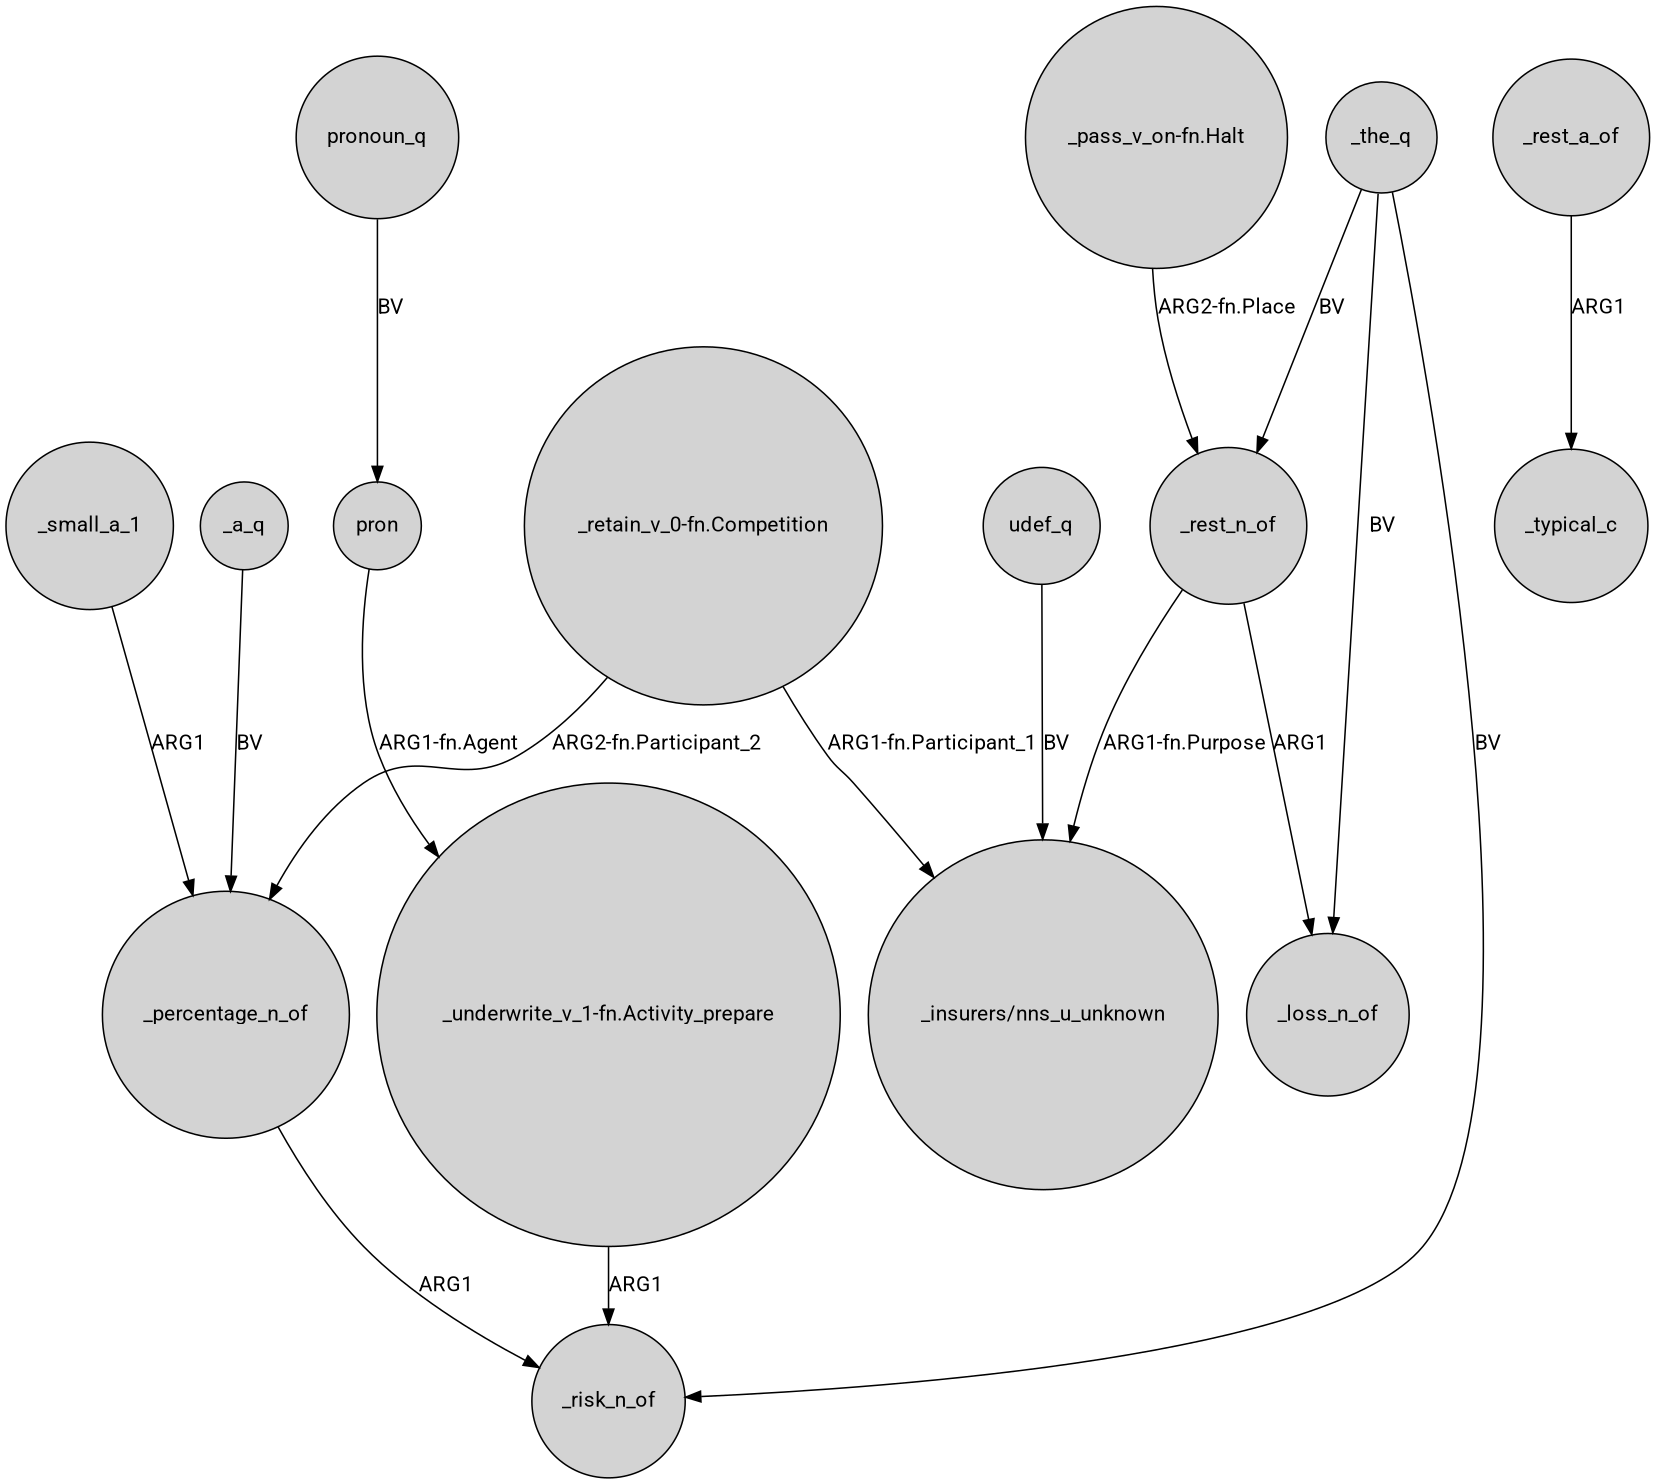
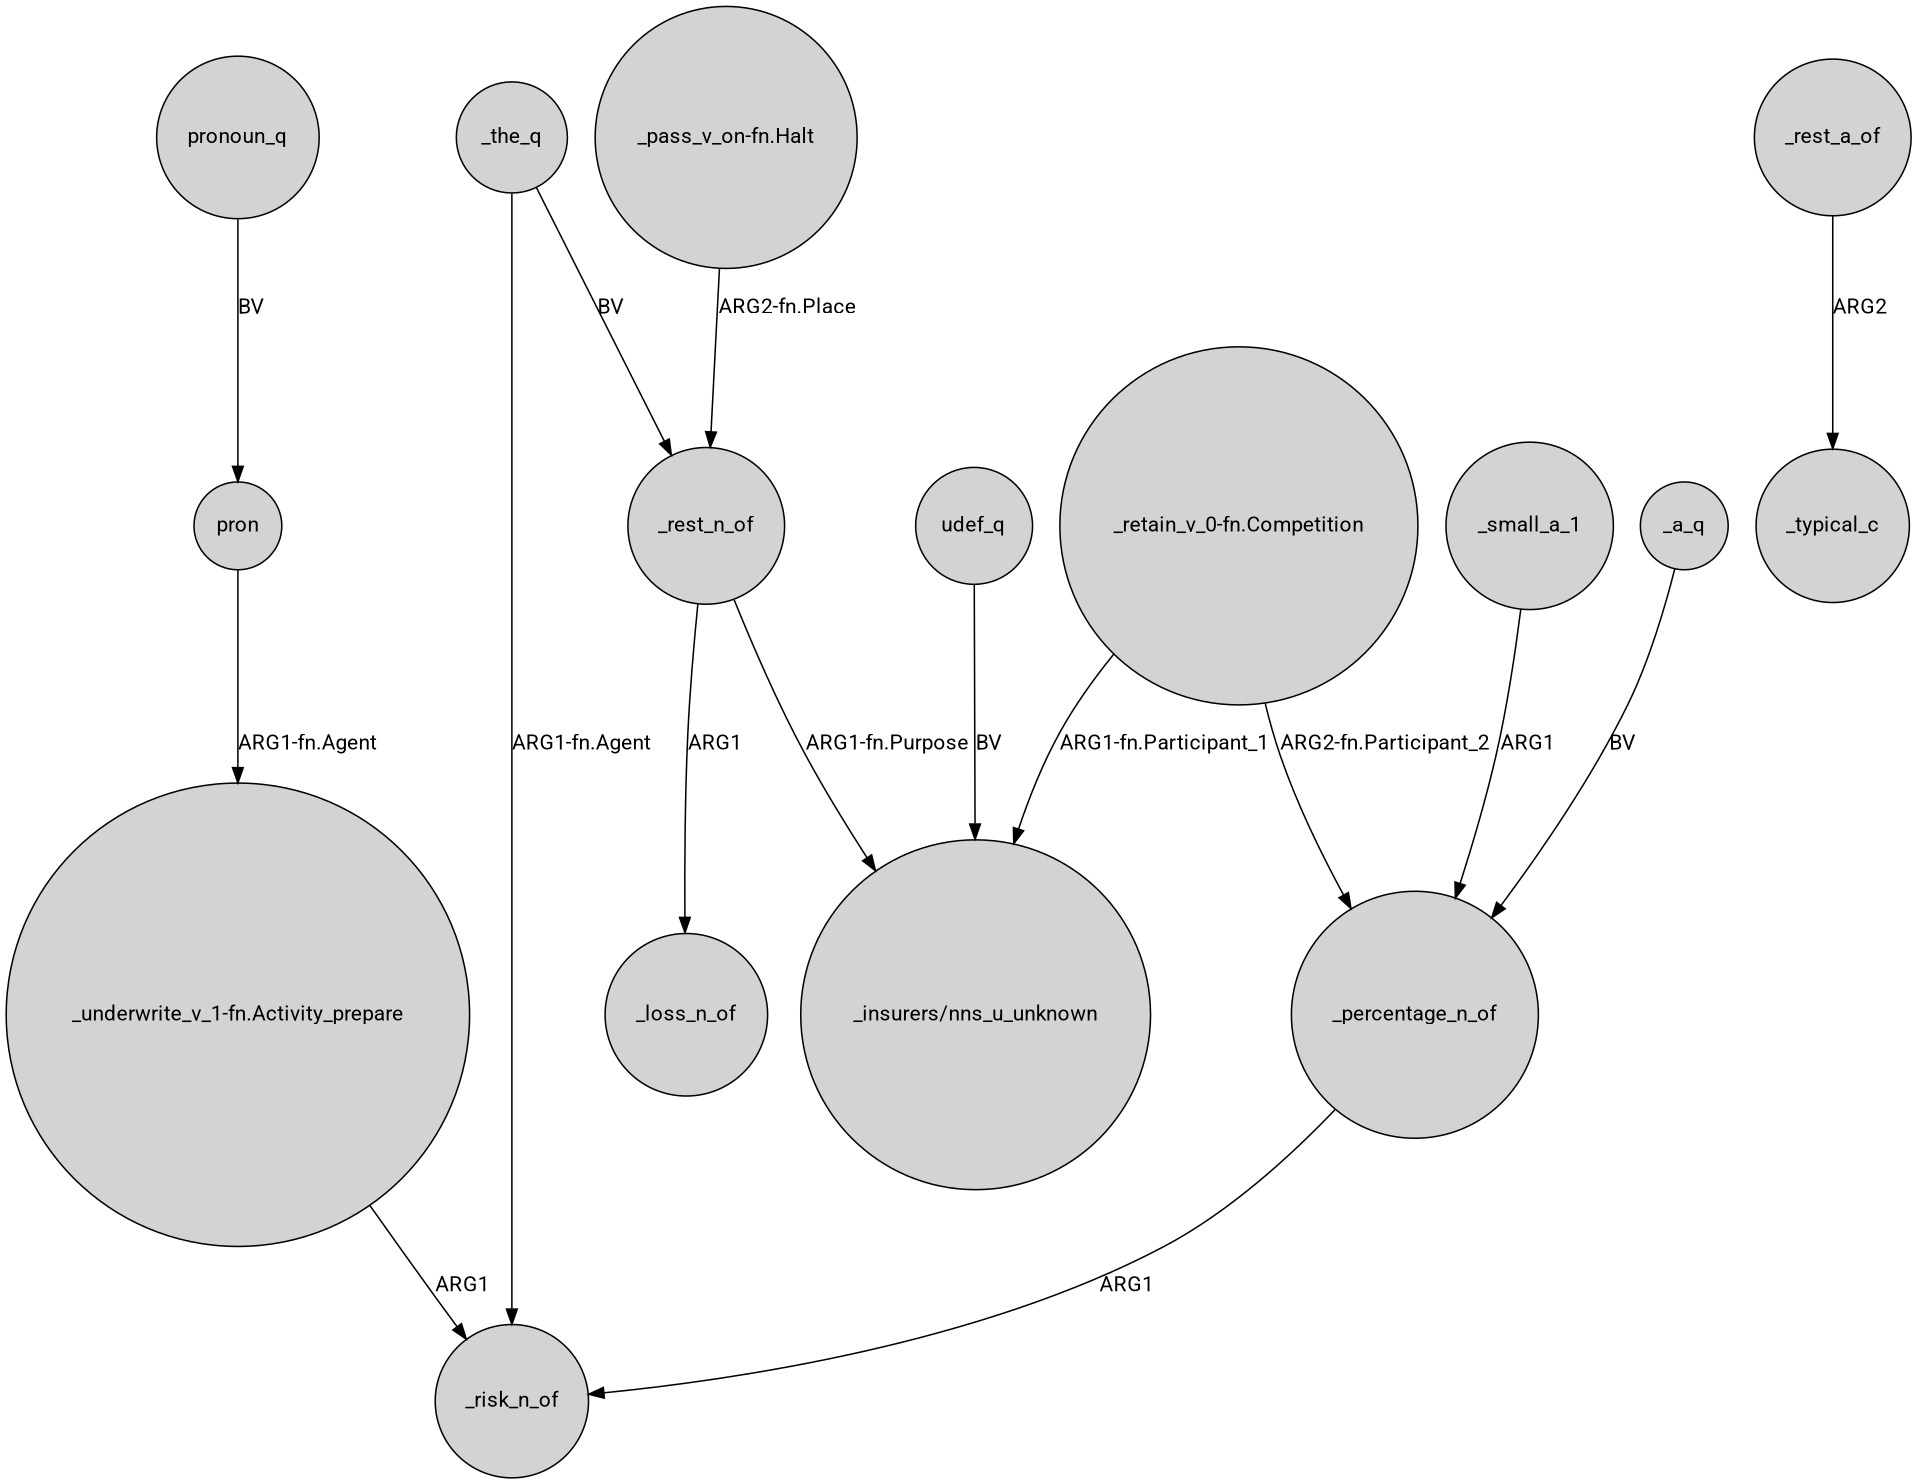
edge "_rest_a_of" -> "_typical_c": label "ARG1" -> "ARG2"
edge "_the_q" -> "_loss_n_of": removed, label "BV"
edge "_the_q" -> "_risk_n_of": label "BV" -> "ARG1-fn.Agent"
